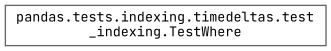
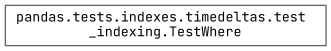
node "pandas.tests.indexing.timedeltas.test _indexing.TestWhere": label "pandas.tests.indexing.timedeltas.test _indexing.TestWhere" -> "pandas.tests.indexes.timedeltas.test _indexing.TestWhere"
